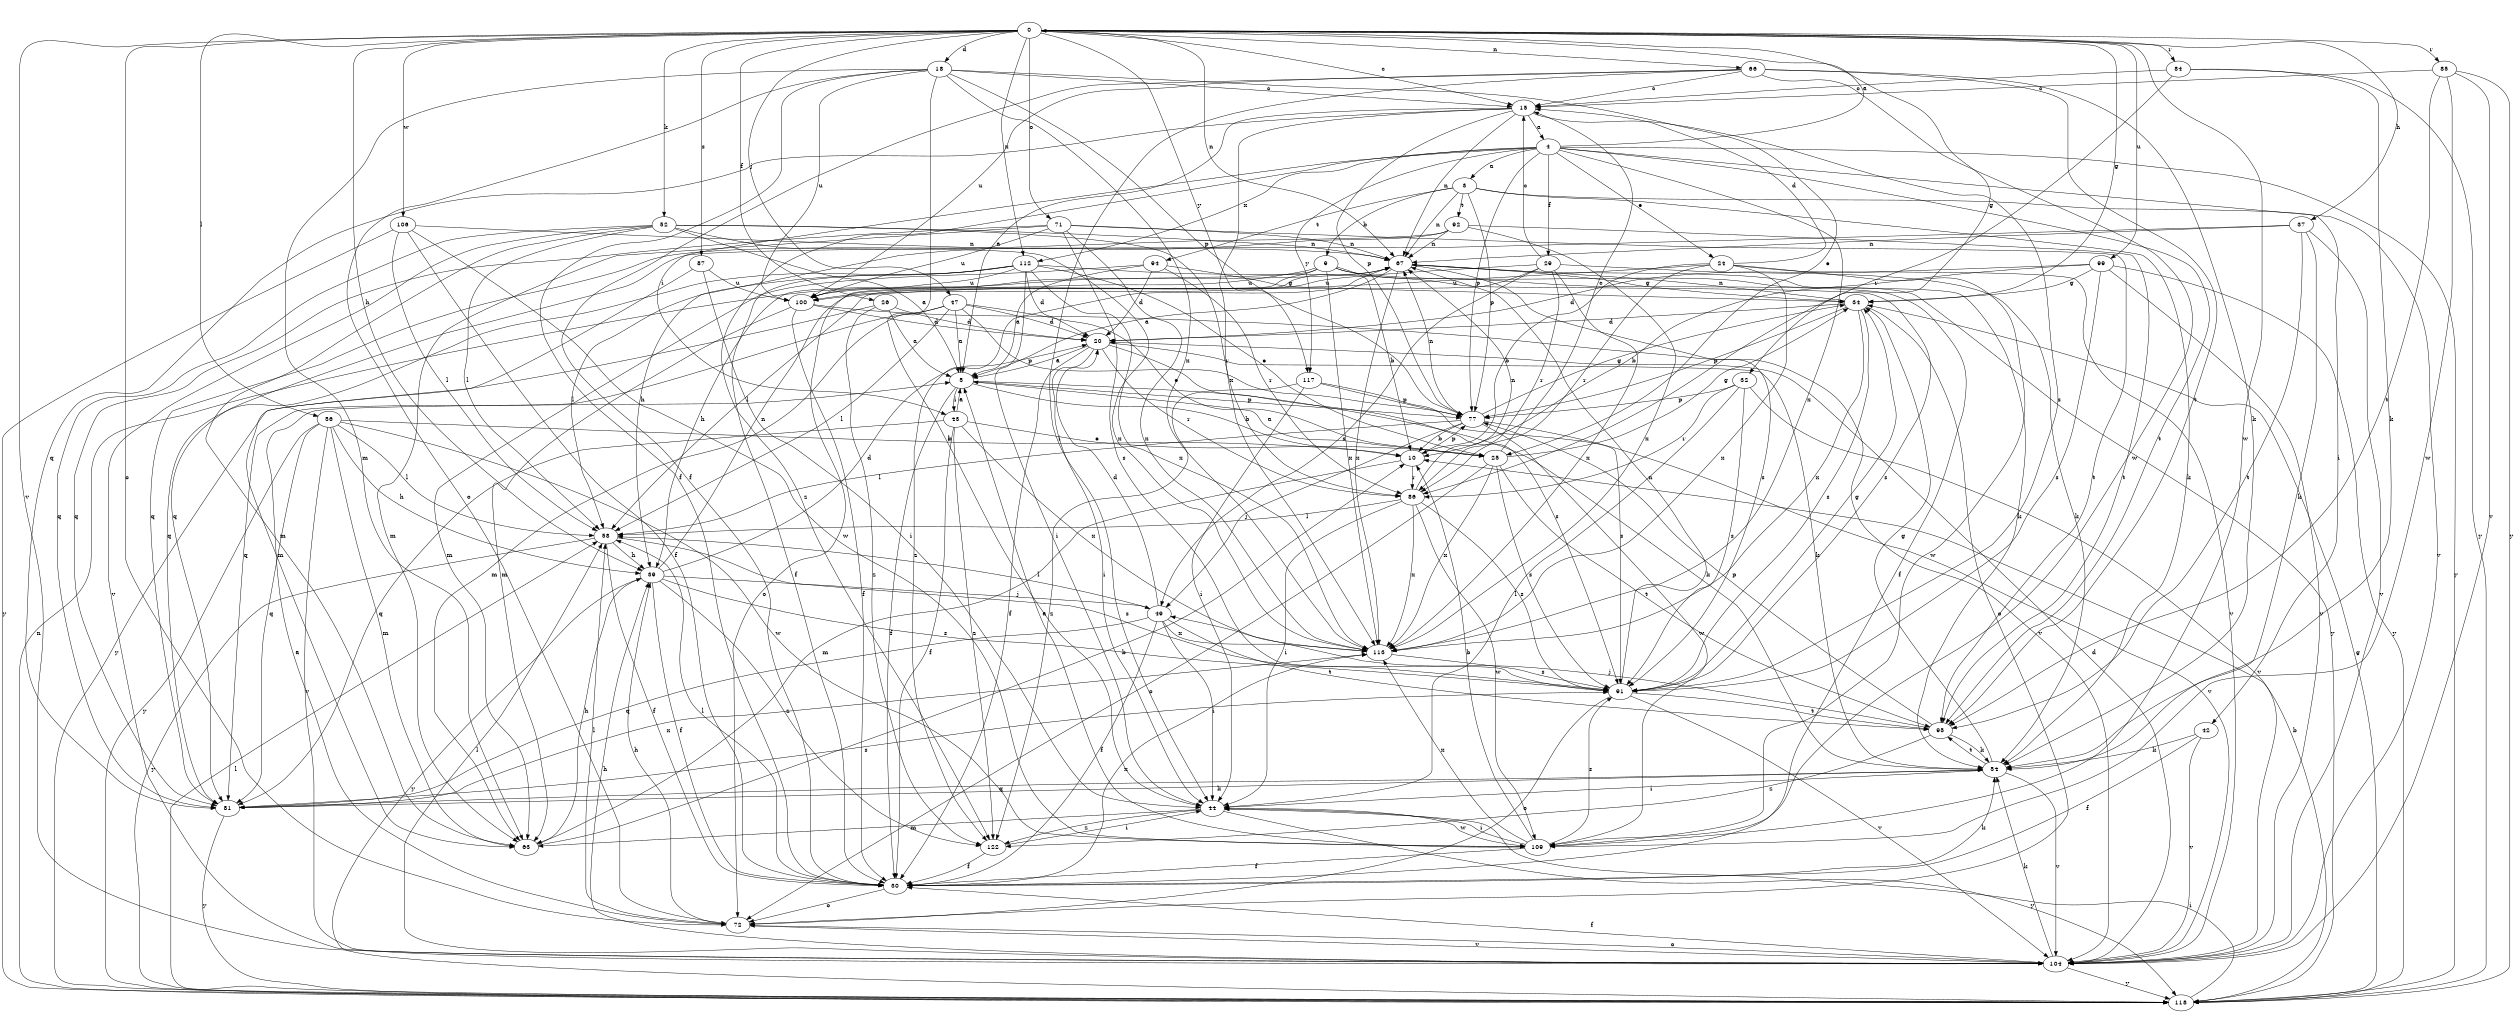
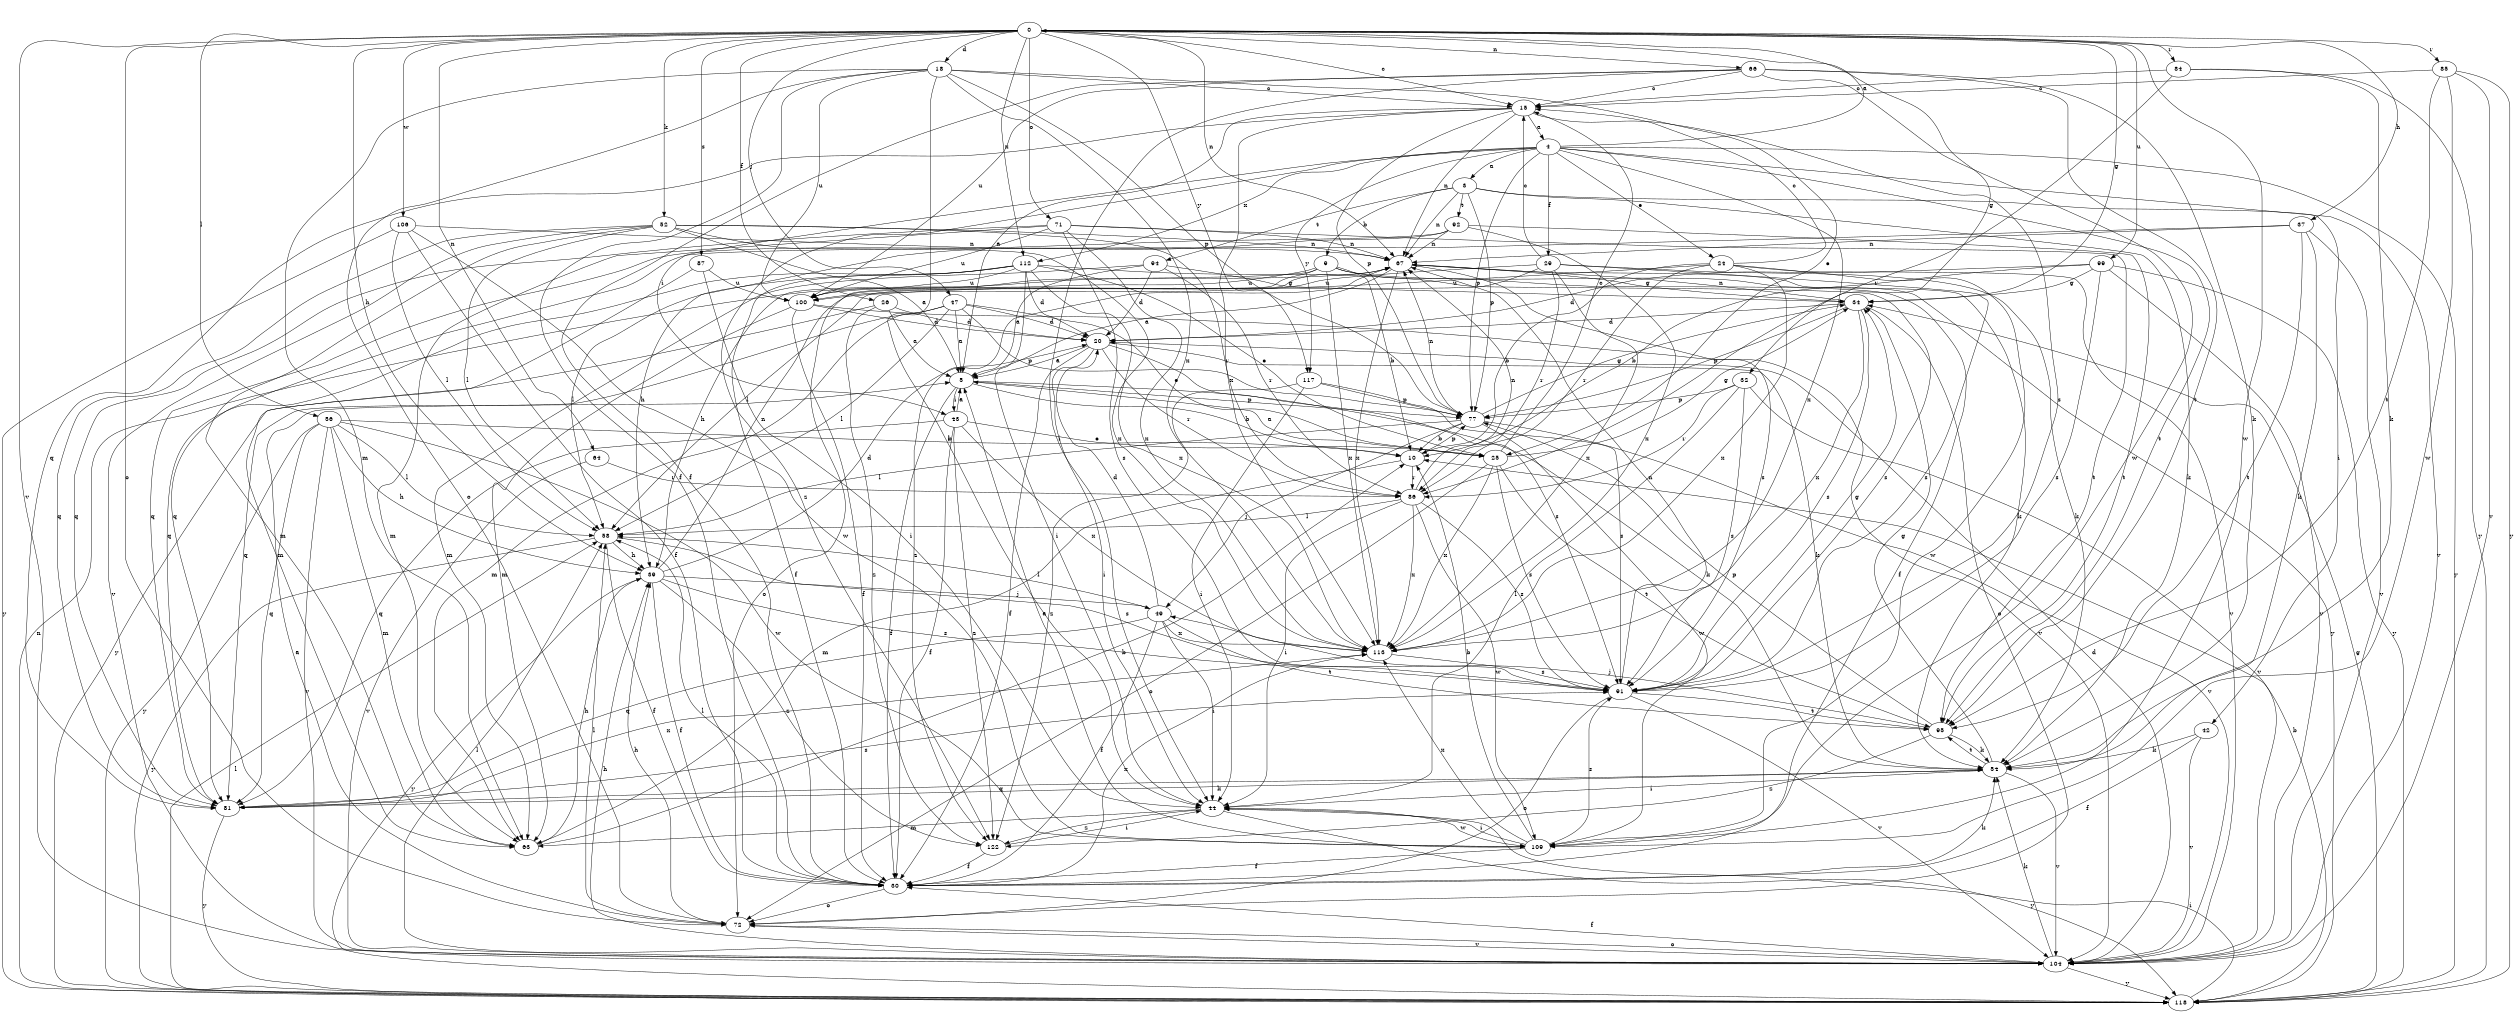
edge "24" -> "15": label "d" -> "c"
edge "29" -> "49": now "29" -> "91"
node "64": added
